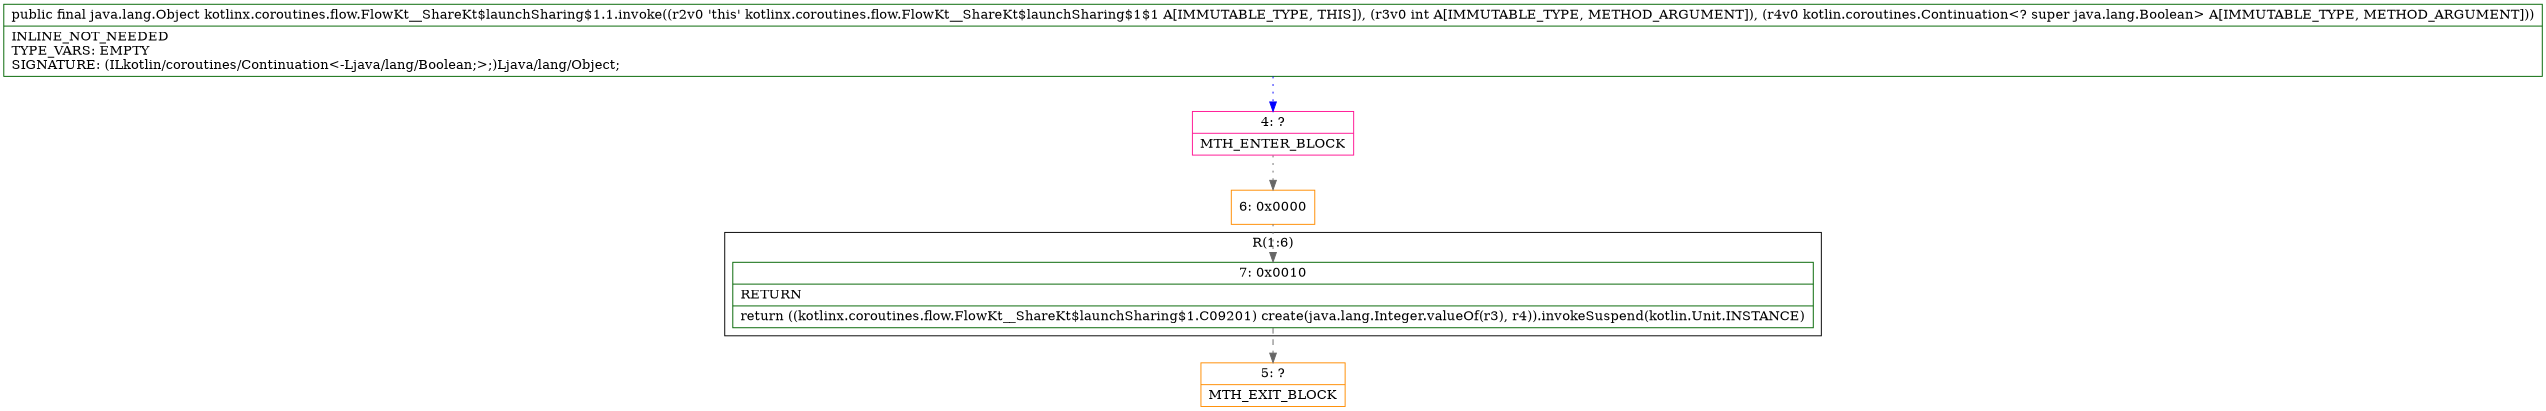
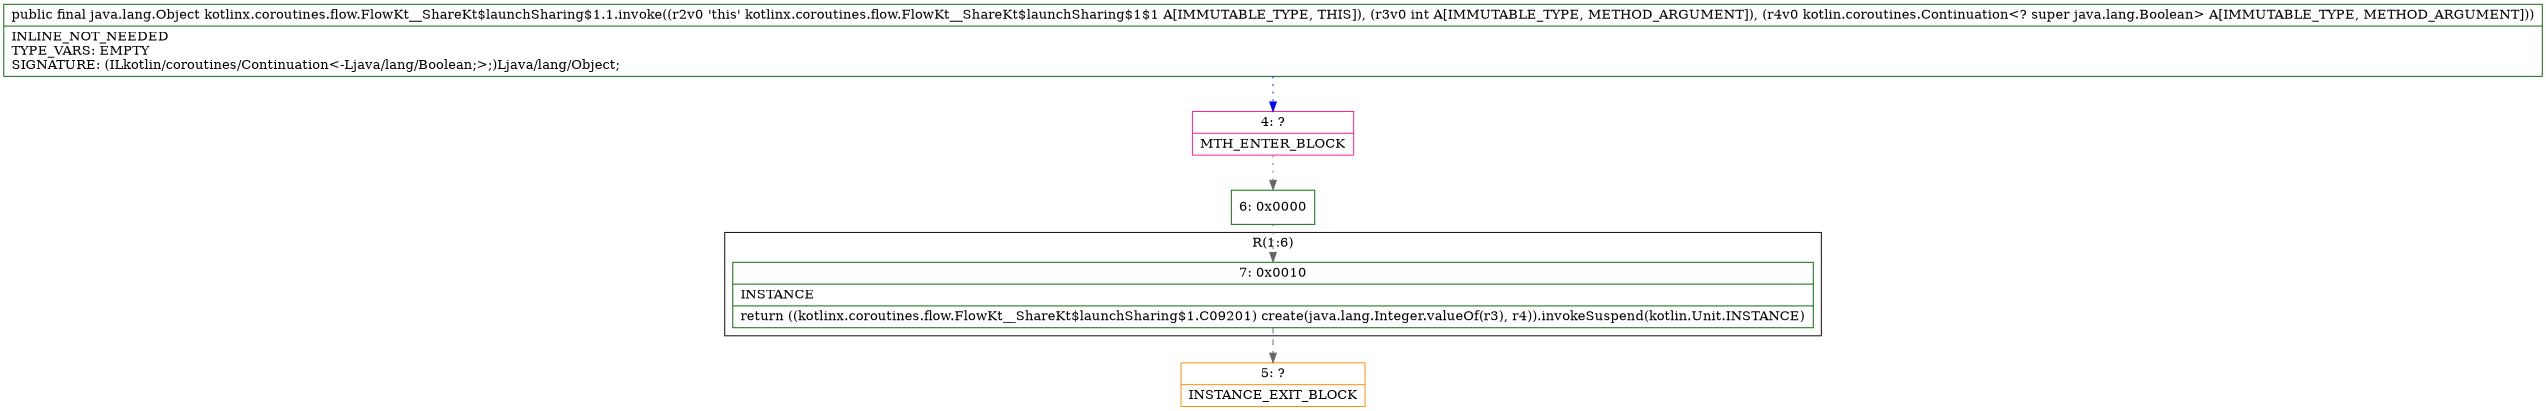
node "6: 0x0000": color darkorange -> darkgreen
node "7: 0x0010": text "RETURN" -> "INSTANCE"
node "5: ?": text "MTH_EXIT_BLOCK" -> "INSTANCE_EXIT_BLOCK"
